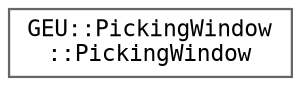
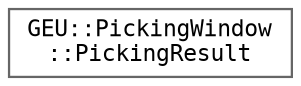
node "GEU::PickingWindow ::PickingWindow": label "GEU::PickingWindow ::PickingWindow" -> "GEU::PickingWindow ::PickingResult"
